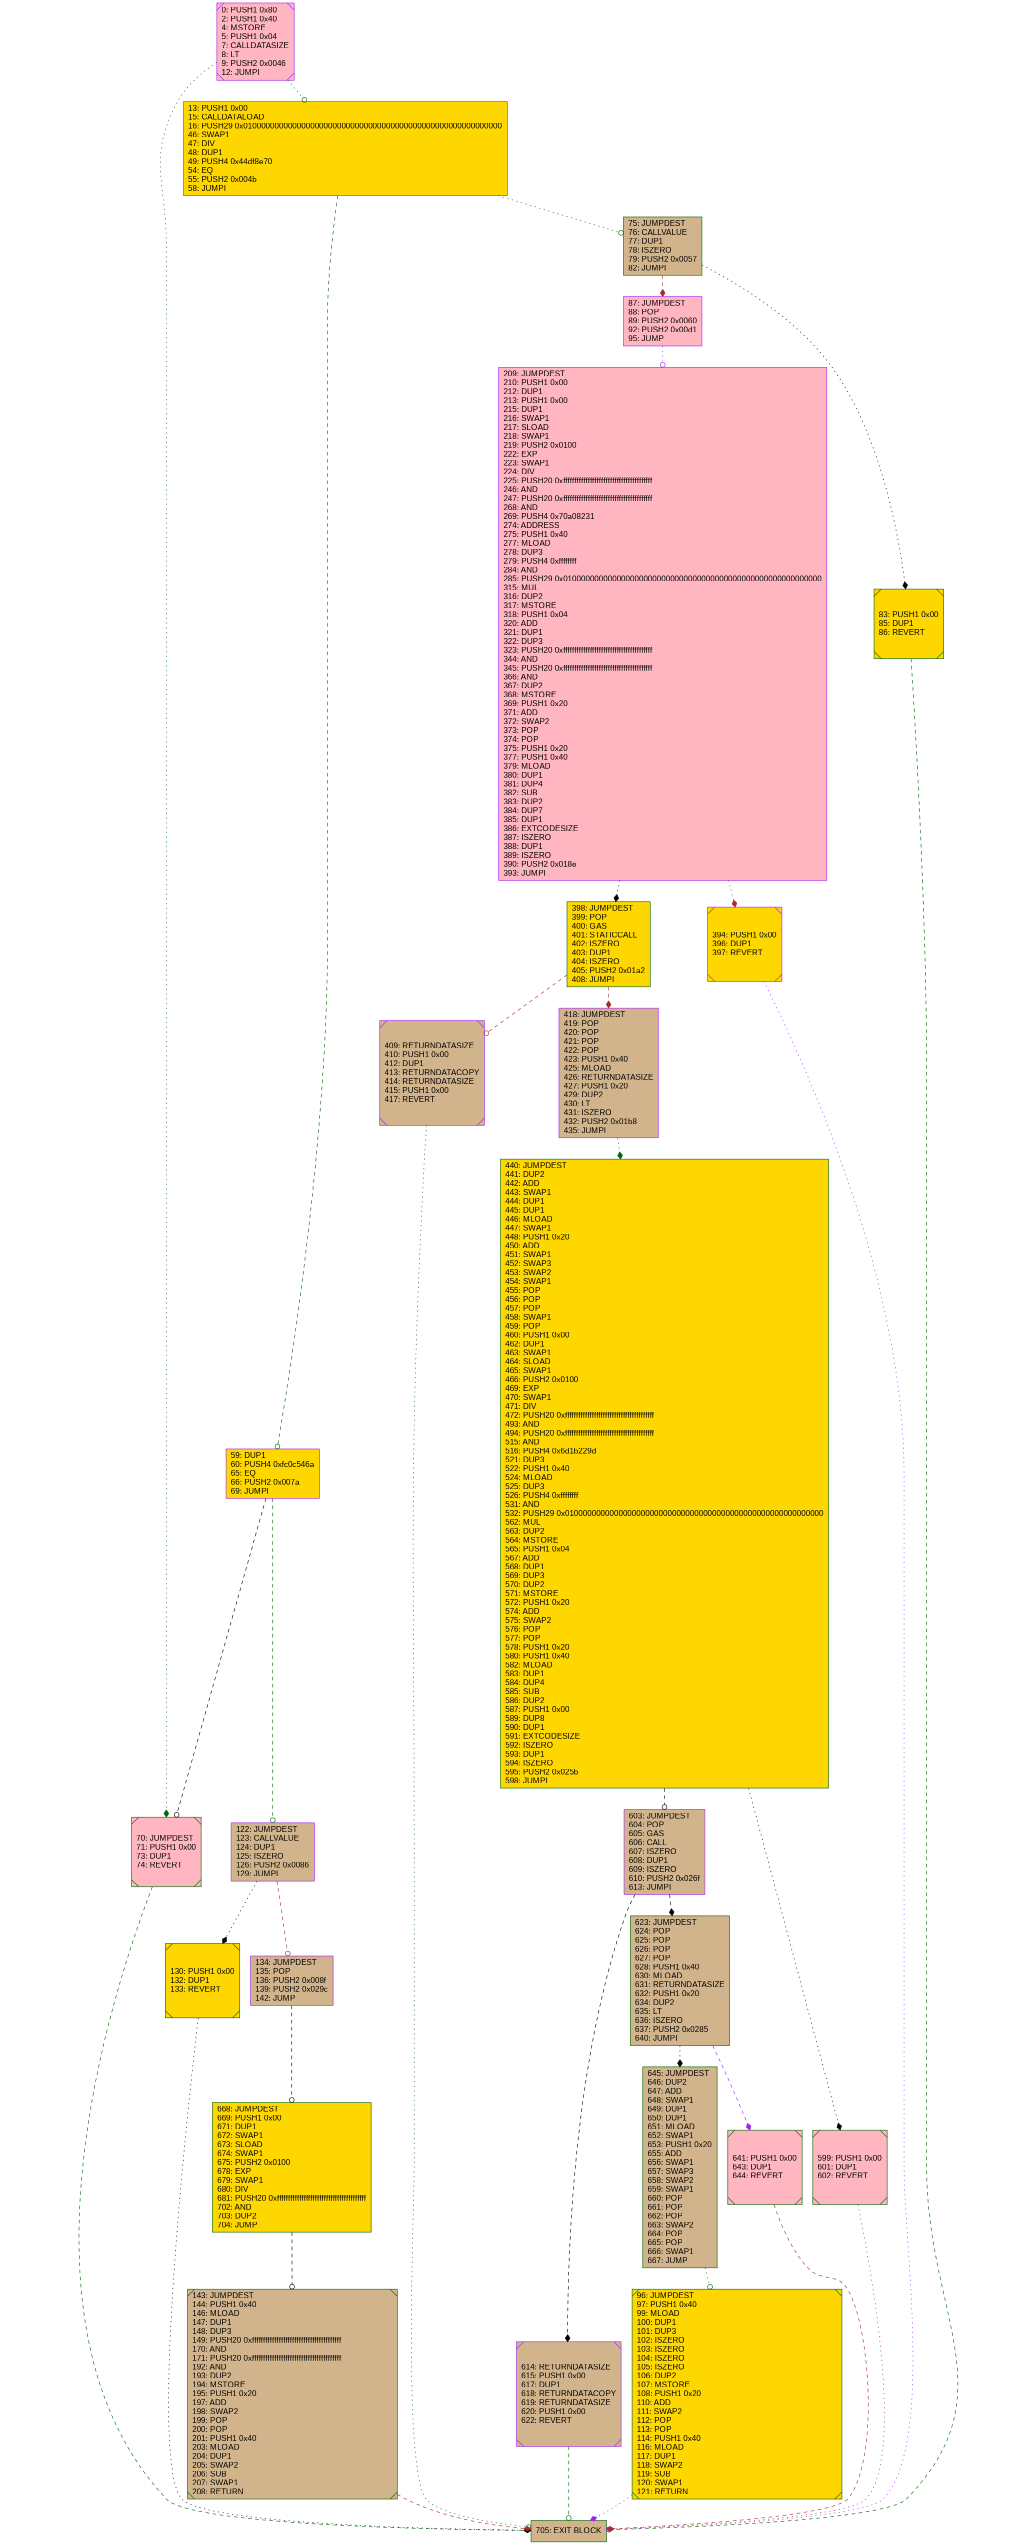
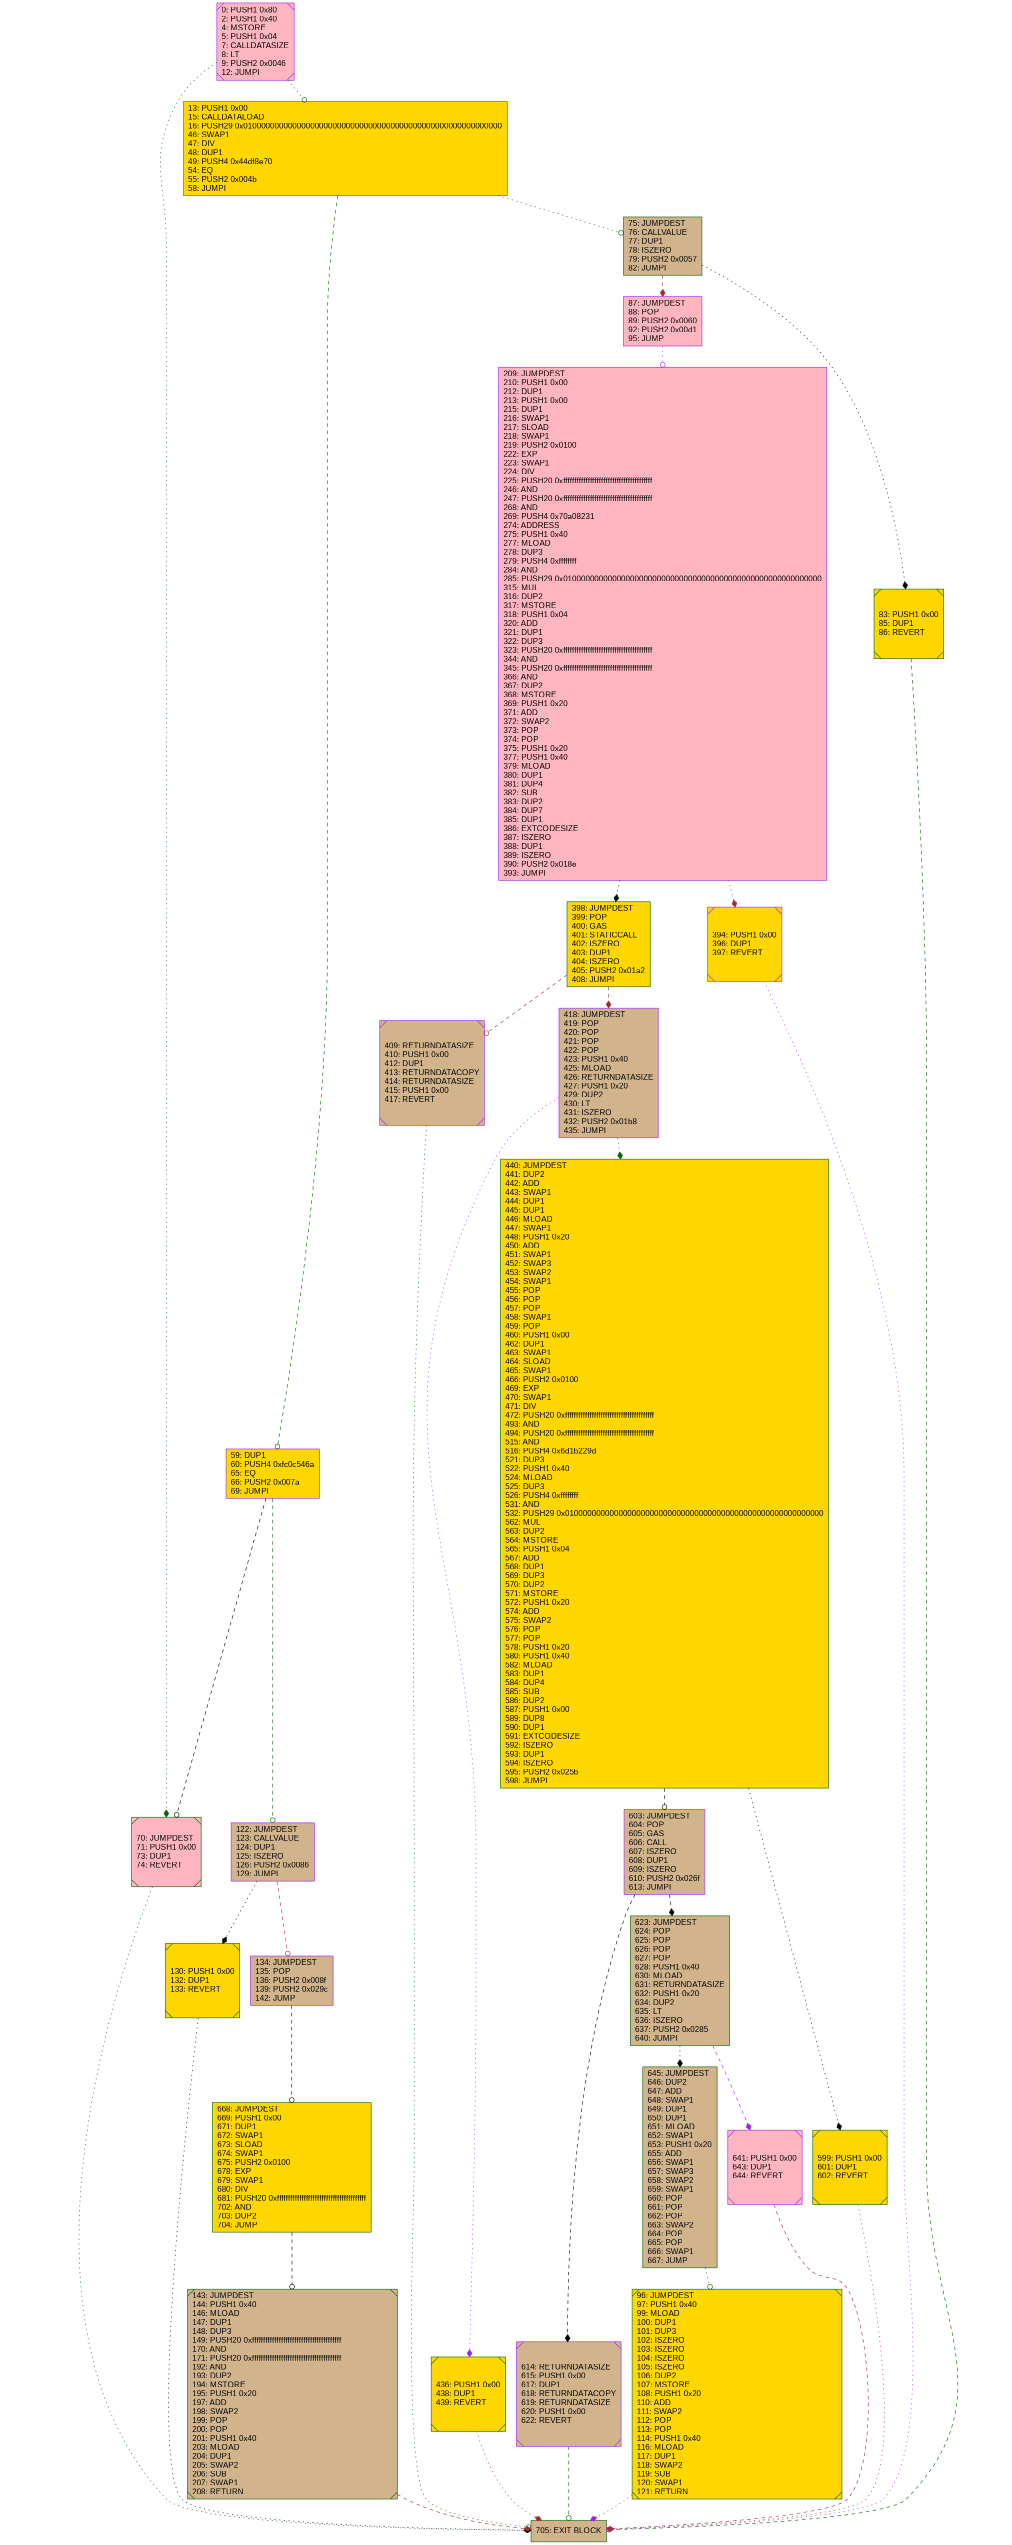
node "641: PUSH1 0x00 643: DUP1 644: REVERT": color darkgreen -> purple
node "599: PUSH1 0x00 601: DUP1 602: REVERT": fillcolor lightpink -> gold
edge "70: JUMPDEST 71: PUSH1 0x00 73: DUP1 74: REVERT" -> "705: EXIT BLOCK": style dashed -> dotted
node "436: PUSH1 0x00 438: DUP1 439: REVERT": added
